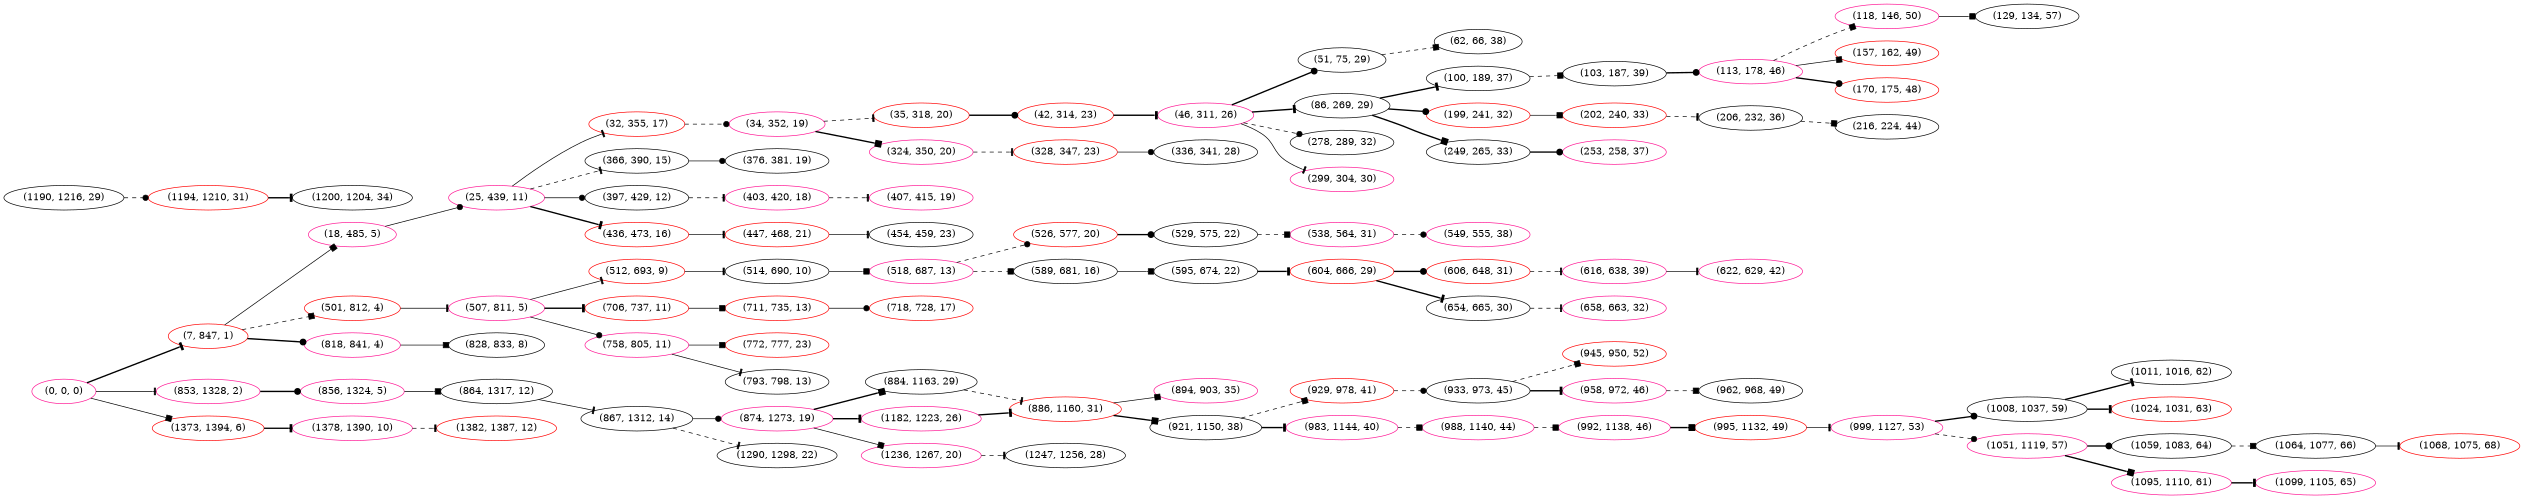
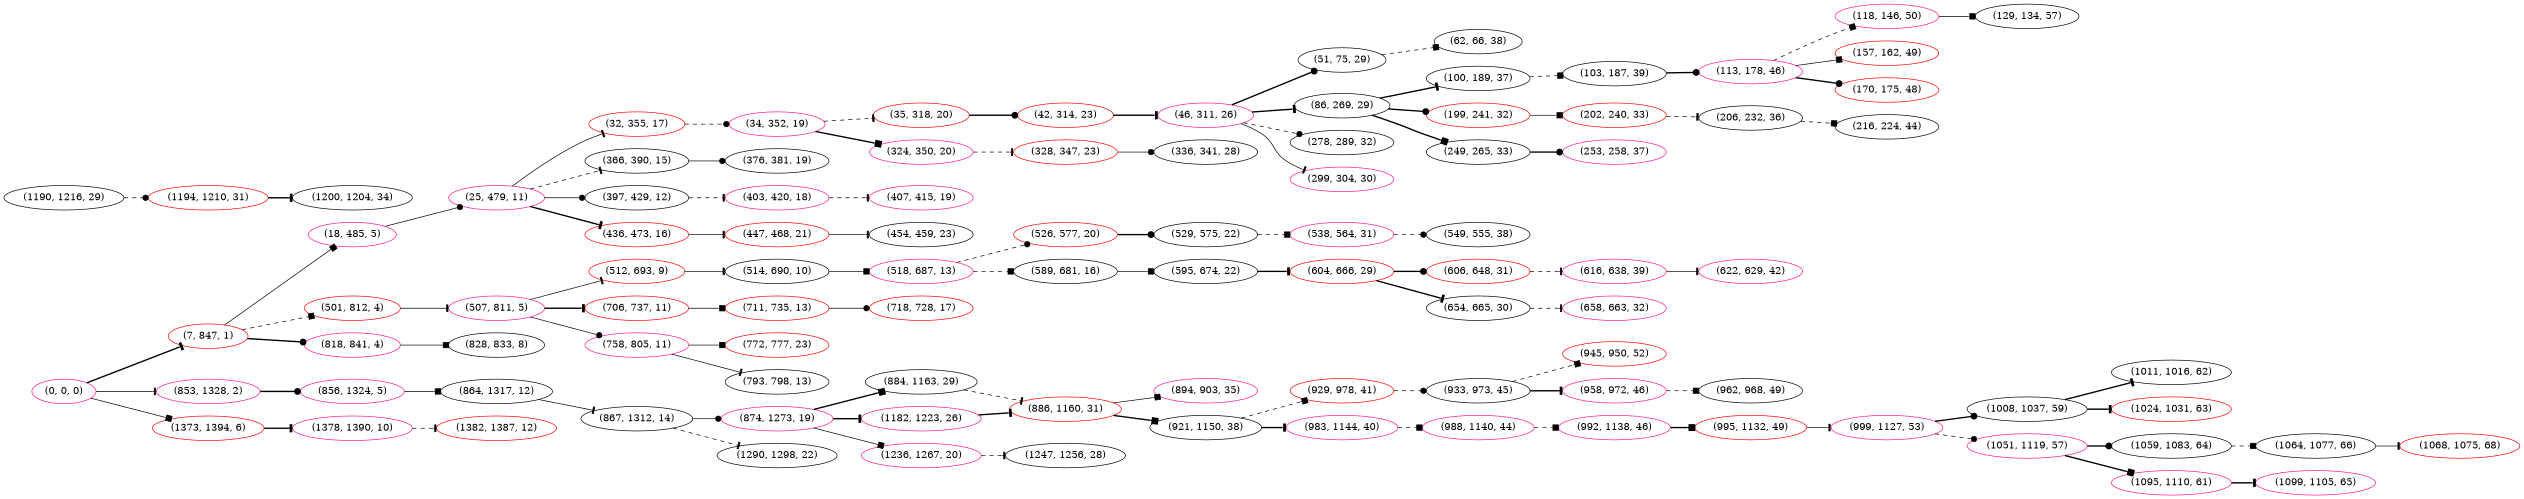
node "(25, 439, 11)": label "(25, 439, 11)" -> "(25, 479, 11)"
node "(549, 555, 38)": color deeppink -> black
